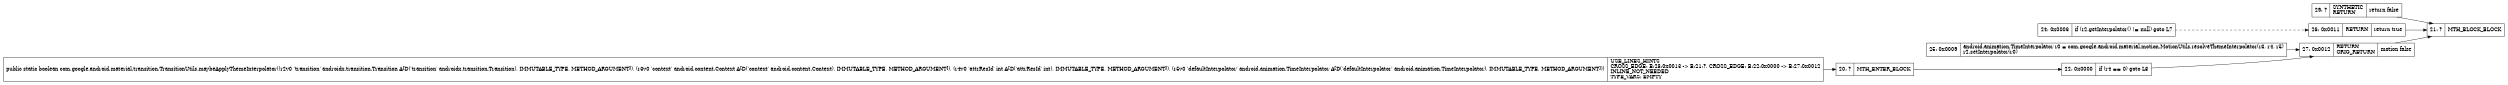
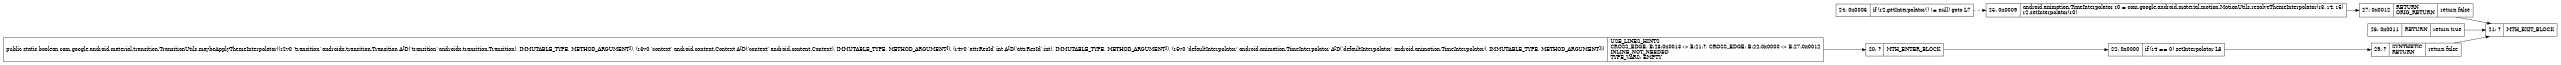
edge "24: 0x0006" -> "26: 0x0011": now "24: 0x0006" -> "25: 0x0009"
node "21: ?": text "MTH_BLOCK_BLOCK" -> "MTH_EXIT_BLOCK"
node "27: 0x0012": text "motion false" -> "return false"
edge "22: 0x0000" -> "27: 0x0012": now "22: 0x0000" -> "29: ?"
node "22: 0x0000": text "if (r4 == 0) goto L8" -> "if (r4 == 0) setInterpolator L8"
